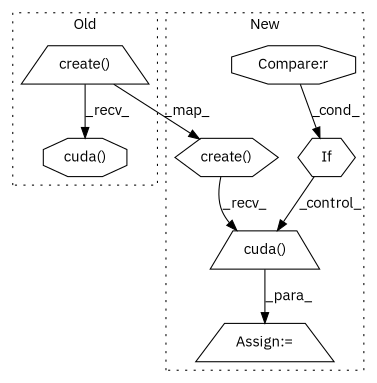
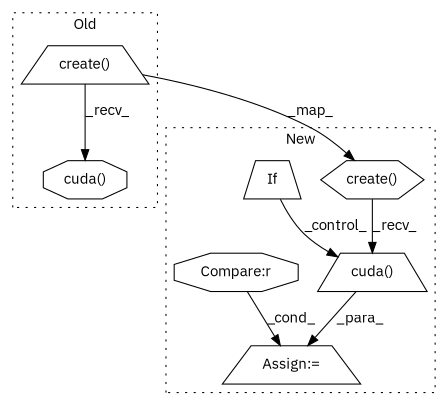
edge "Compare:r" -> "If": now "Compare:r" -> "Assign:="
node "If": shape hexagon -> trapezium
